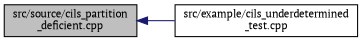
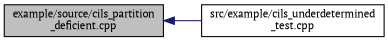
node "src/source/cils_partition _deficient.cpp": label "src/source/cils_partition _deficient.cpp" -> "example/source/cils_partition _deficient.cpp"
